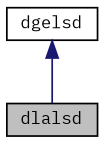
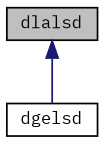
edge "dlalsd" -> "dgelsd": reversed
